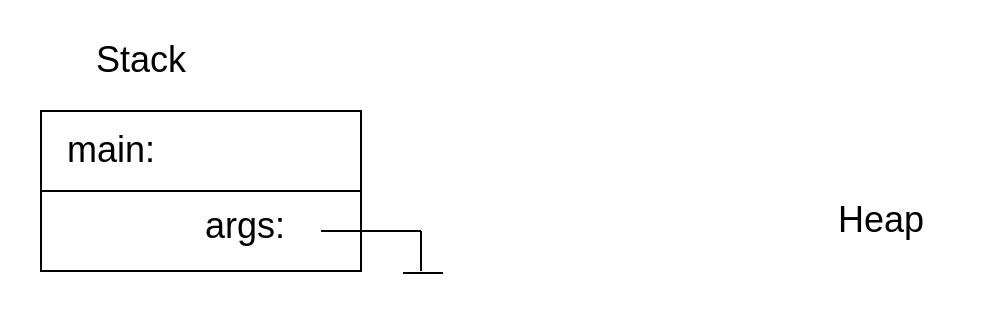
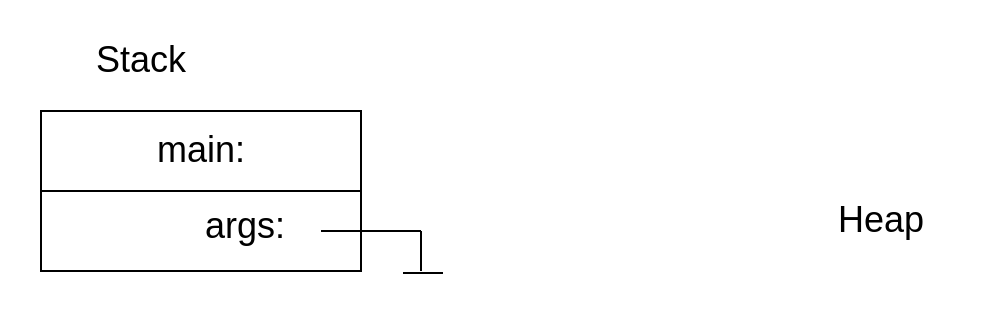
node "main:": moved (111, 151) -> (201, 151)
